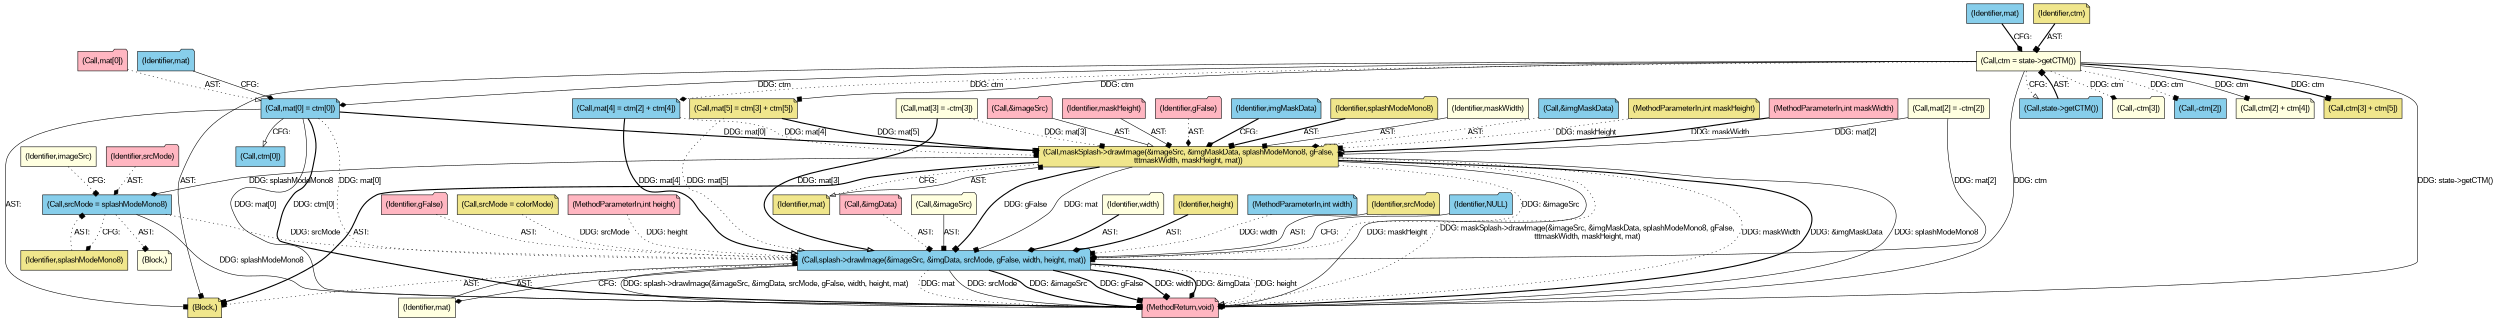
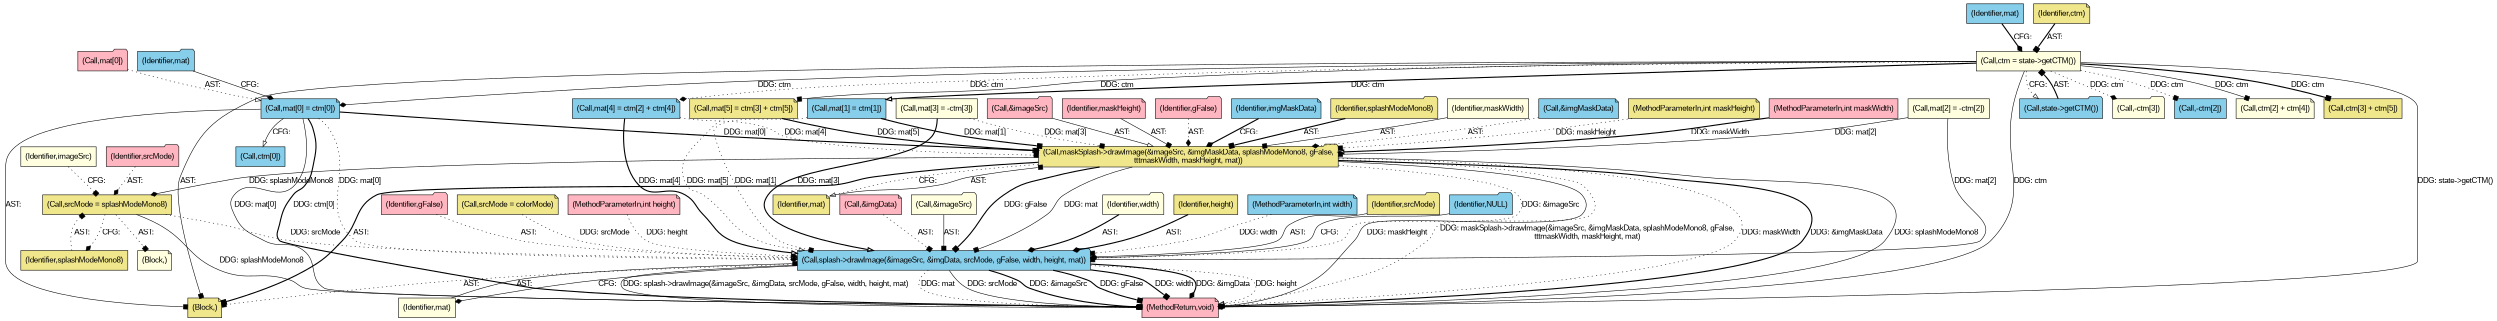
node "(Call,mat[1] = ctm[1])": added
node "(Call,srcMode = splashModeMono8)": fillcolor skyblue -> khaki
